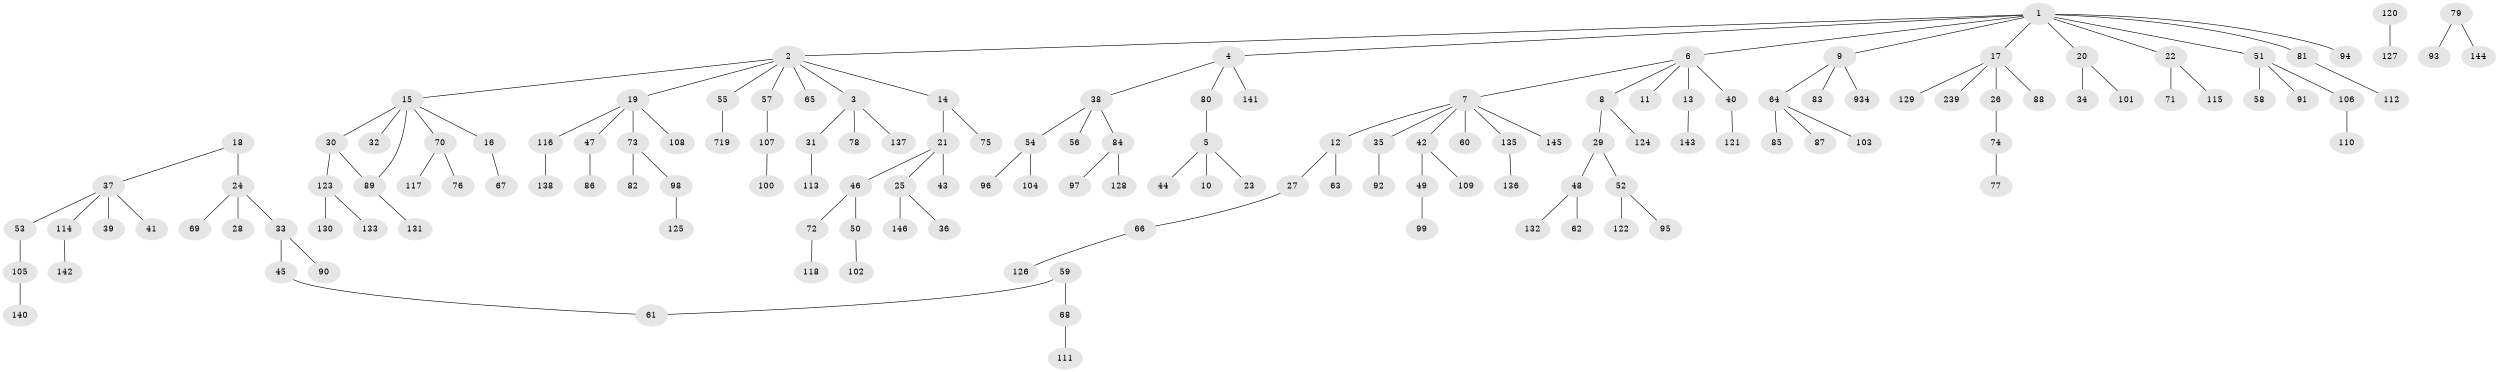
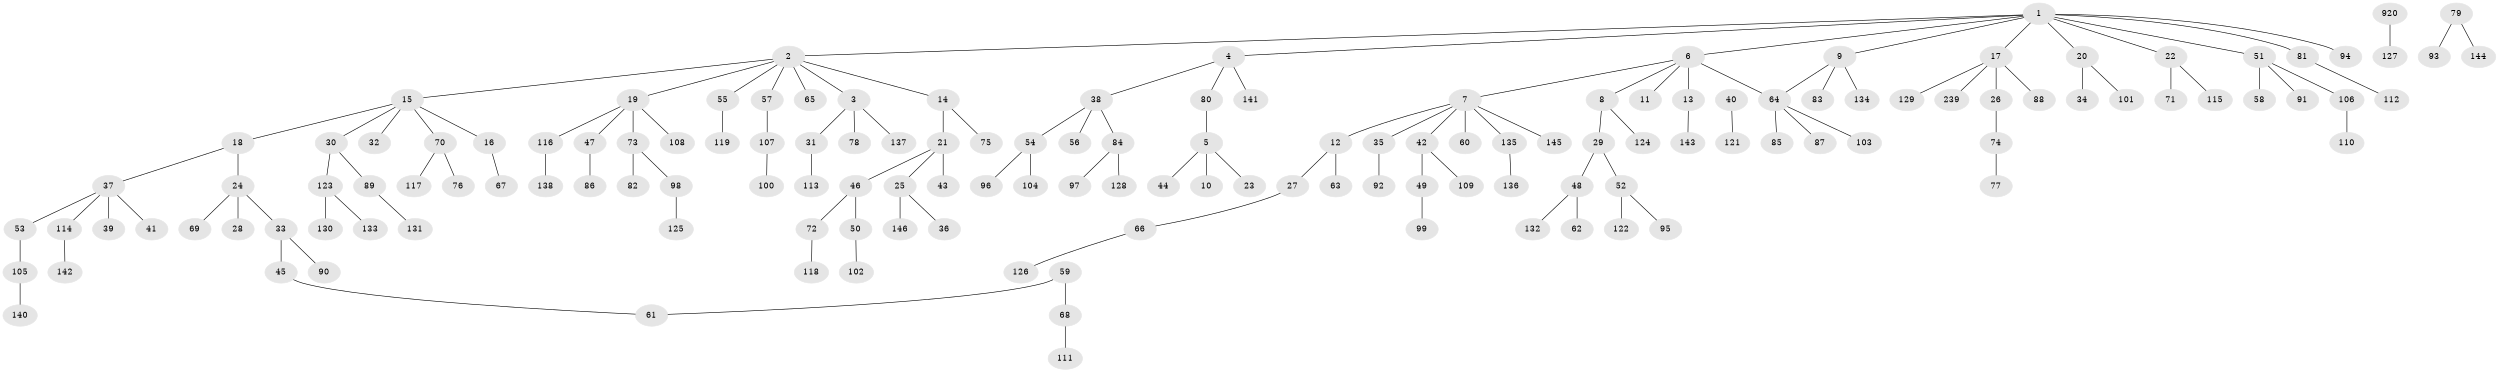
node "120": label "120" -> "920"
edge "6" -- "40": now "6" -- "64"
node "934": label "934" -> "134"
node "719": label "719" -> "119"
edge "15" -- "89": now "15" -- "18"
